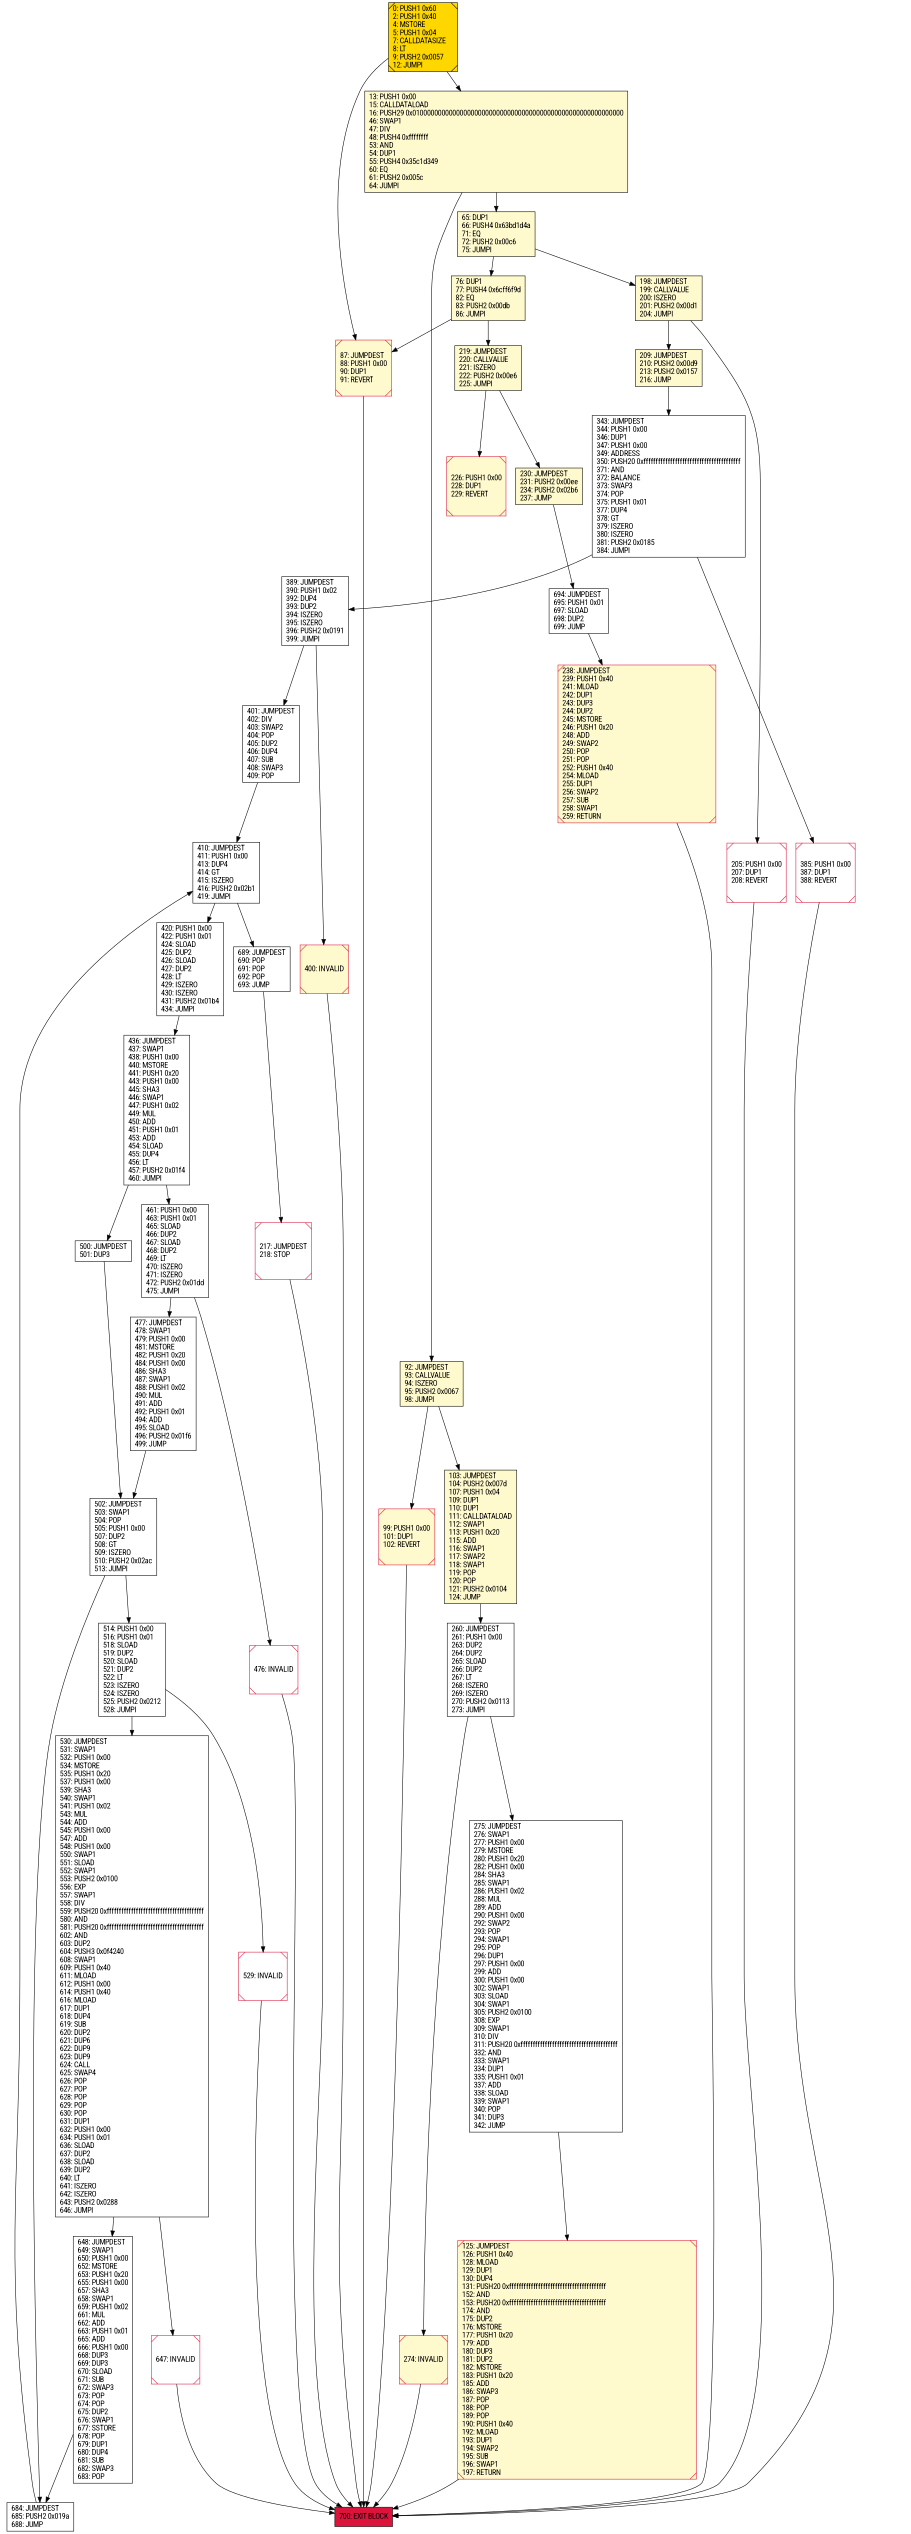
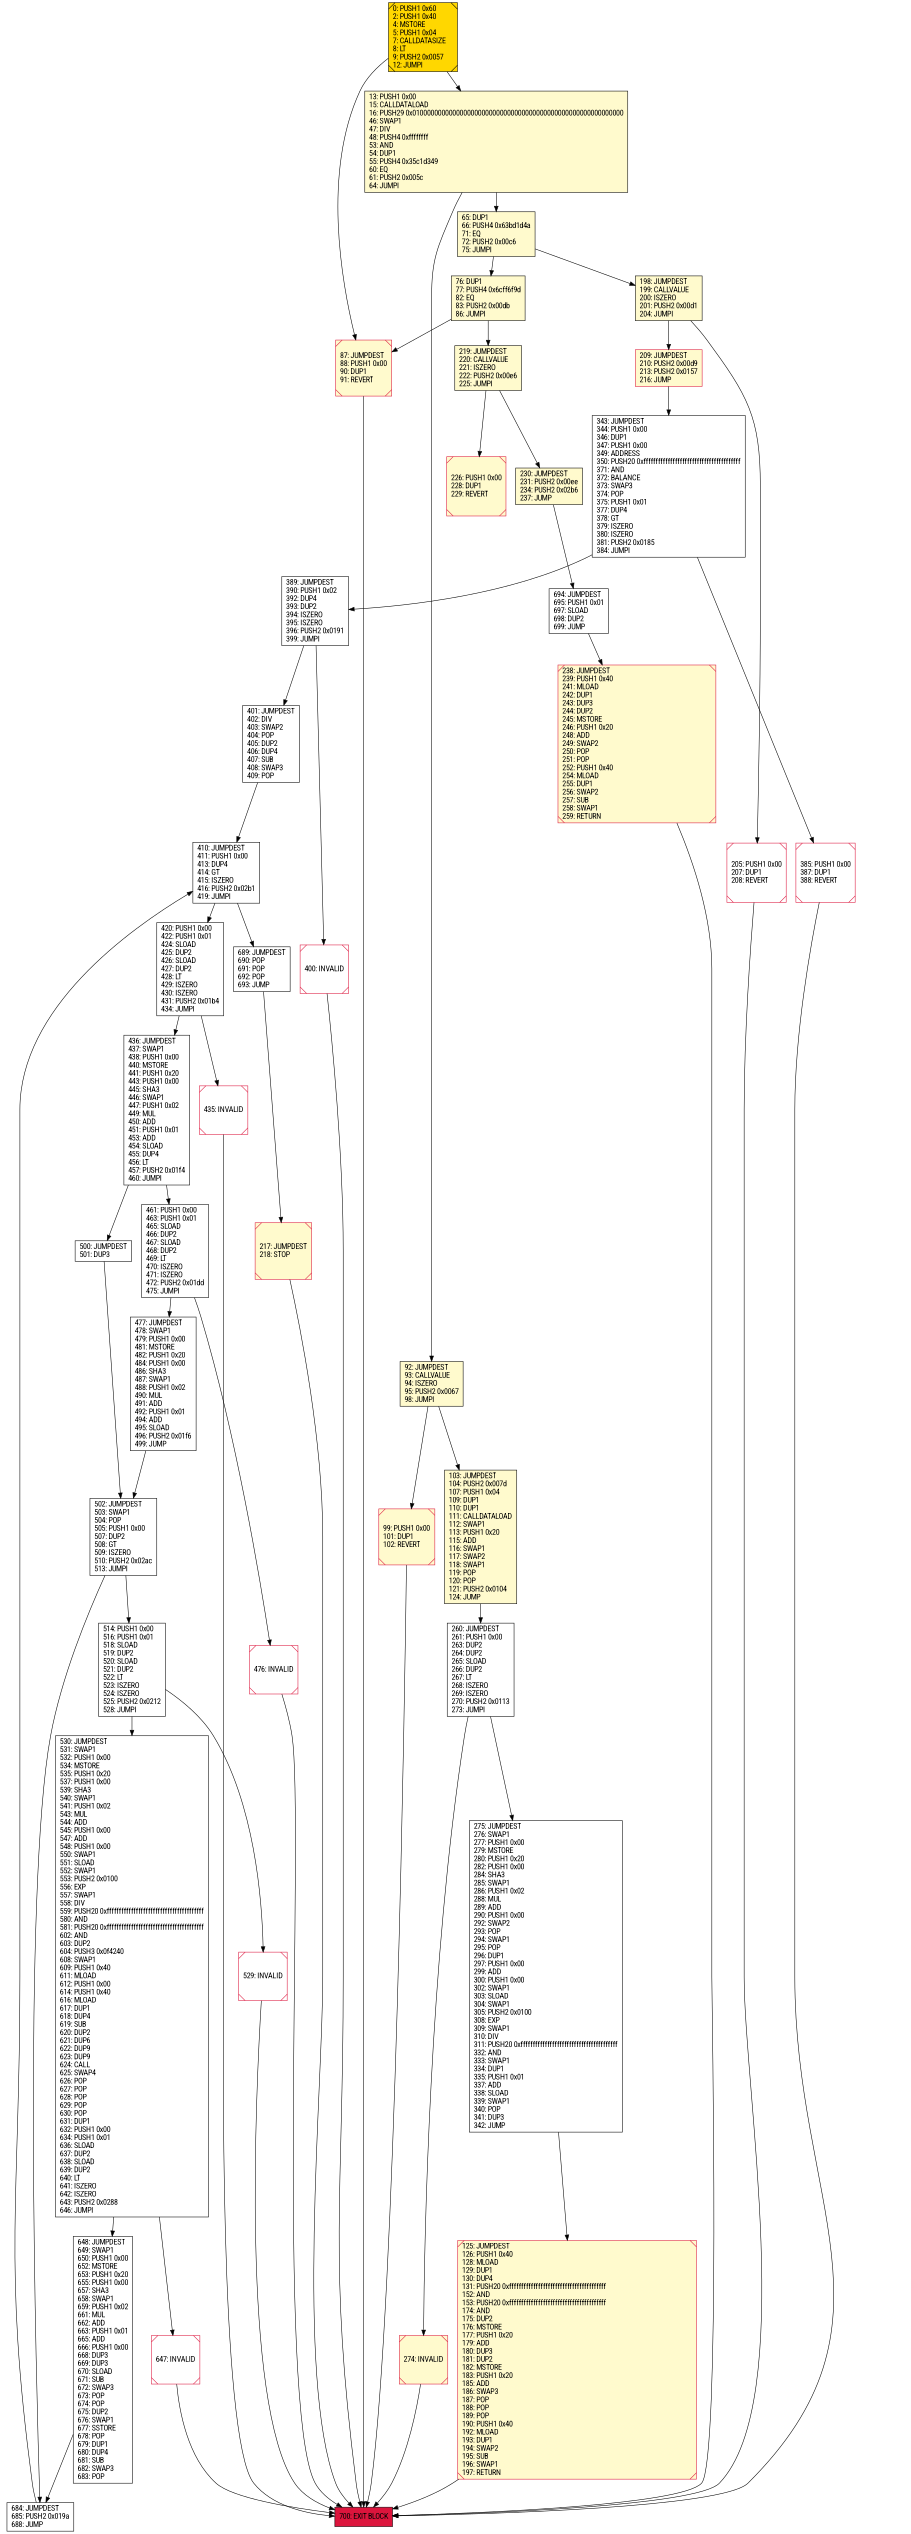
node "209: JUMPDEST 210: PUSH2 0x00d9 213: PUSH2 0x0157 216: JUMP": color black -> crimson
node "400: INVALID": fillcolor lemonchiffon -> white
node "435: INVALID": added
node "217: JUMPDEST 218: STOP": fillcolor white -> lemonchiffon
